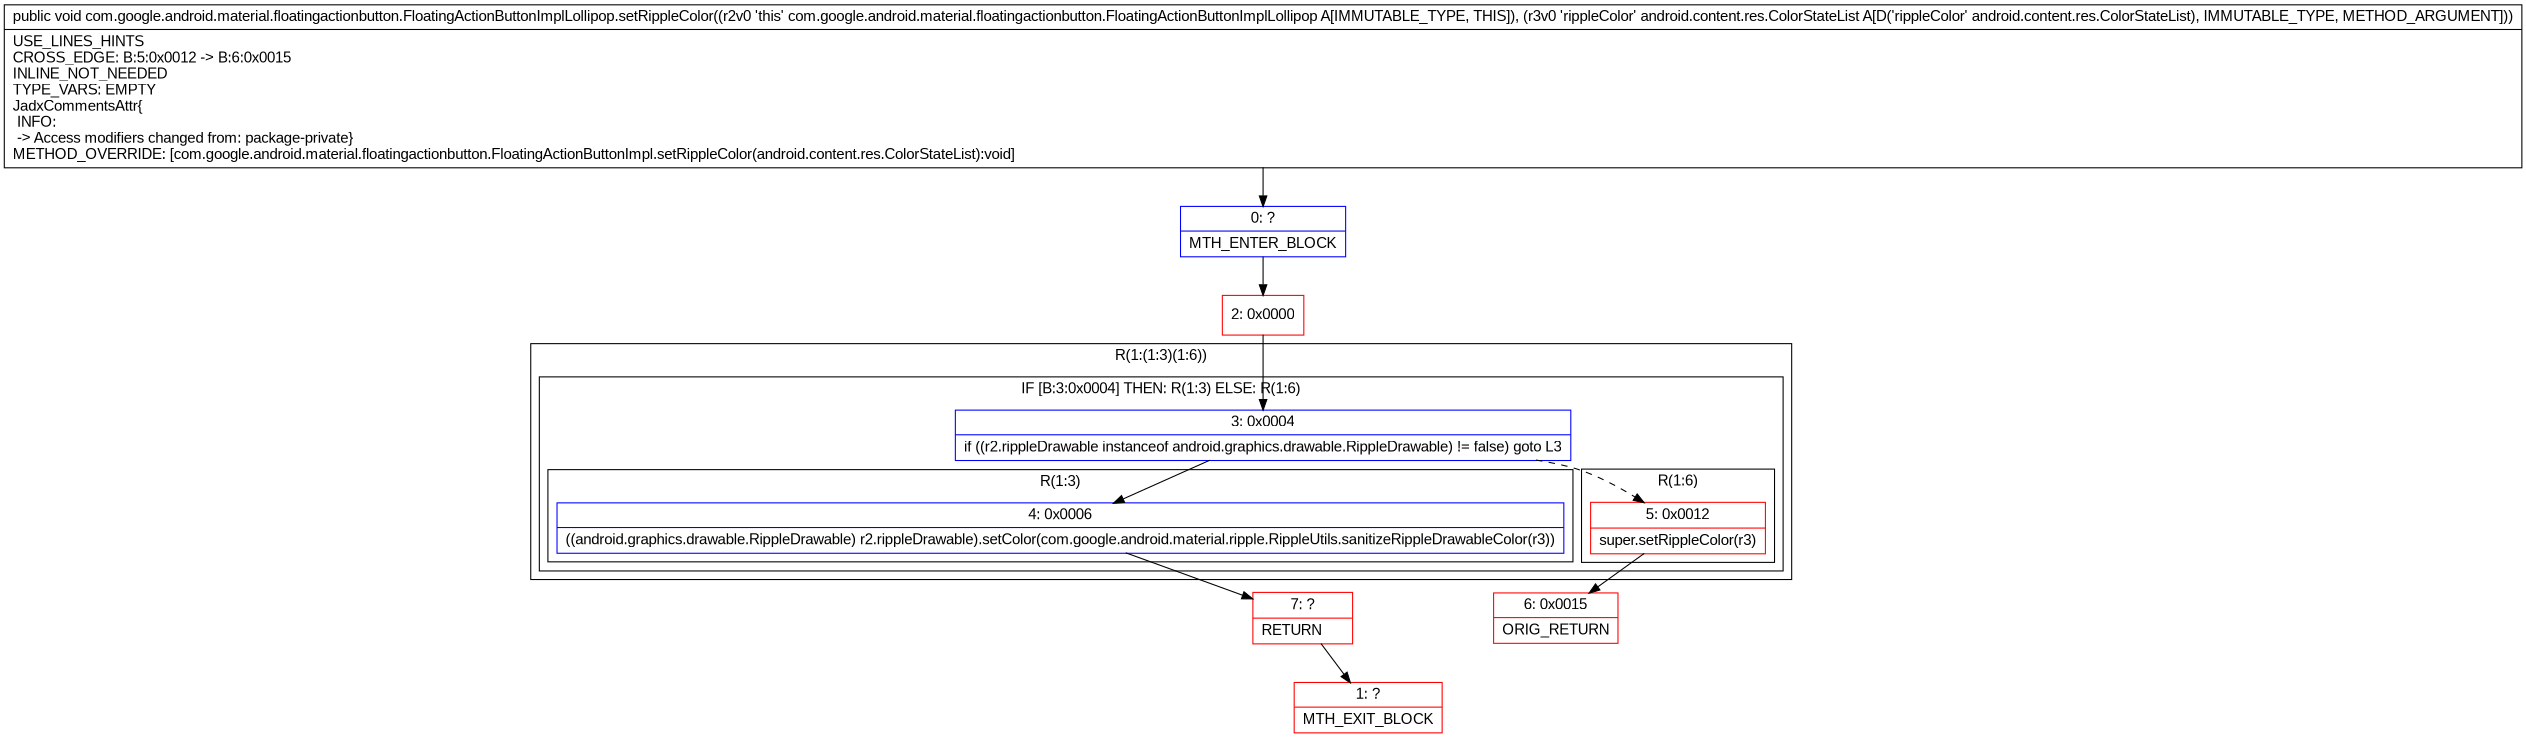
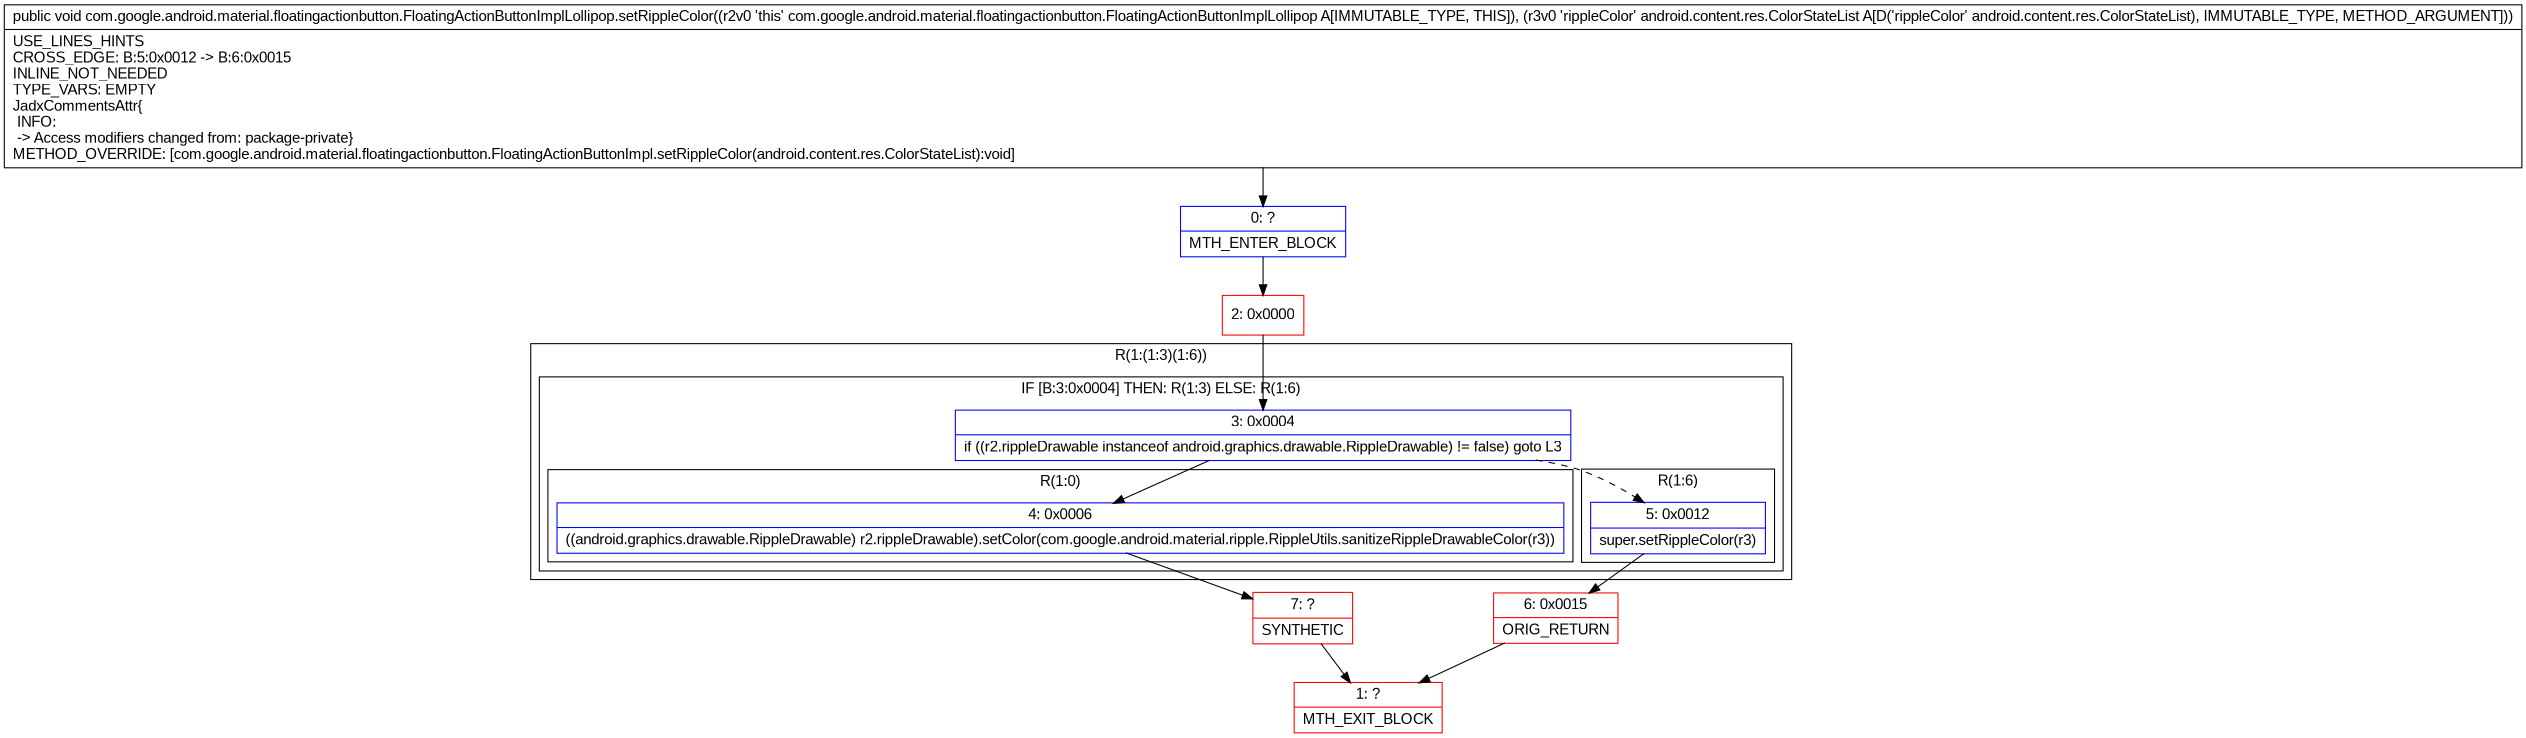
cluster "R(1:3)": label "R(1:3)" -> "R(1:0)"
node "5: 0x0012": color red -> blue
node "7: ?": text "RETURN" -> "SYNTHETIC"
edge "6: 0x0015" -> "1: ?": added
